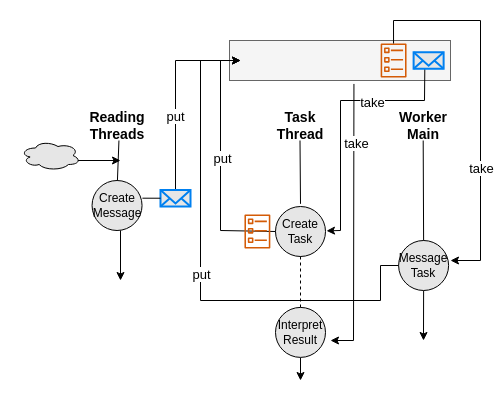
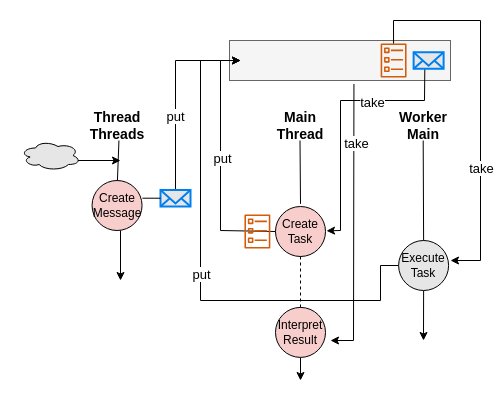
node "Reading Threads": label "Reading Threads" -> "Thread Threads"
node "Task Thread": label "Task Thread" -> "Main Thread"
node "Create Message": fillcolor #e6e6e6 -> #f8cecc
node "Create Task": fillcolor #e6e6e6 -> #f8cecc
node "Message Task": label "Message Task" -> "Execute Task"
node "Interpret Result": fillcolor #e6e6e6 -> #f8cecc
